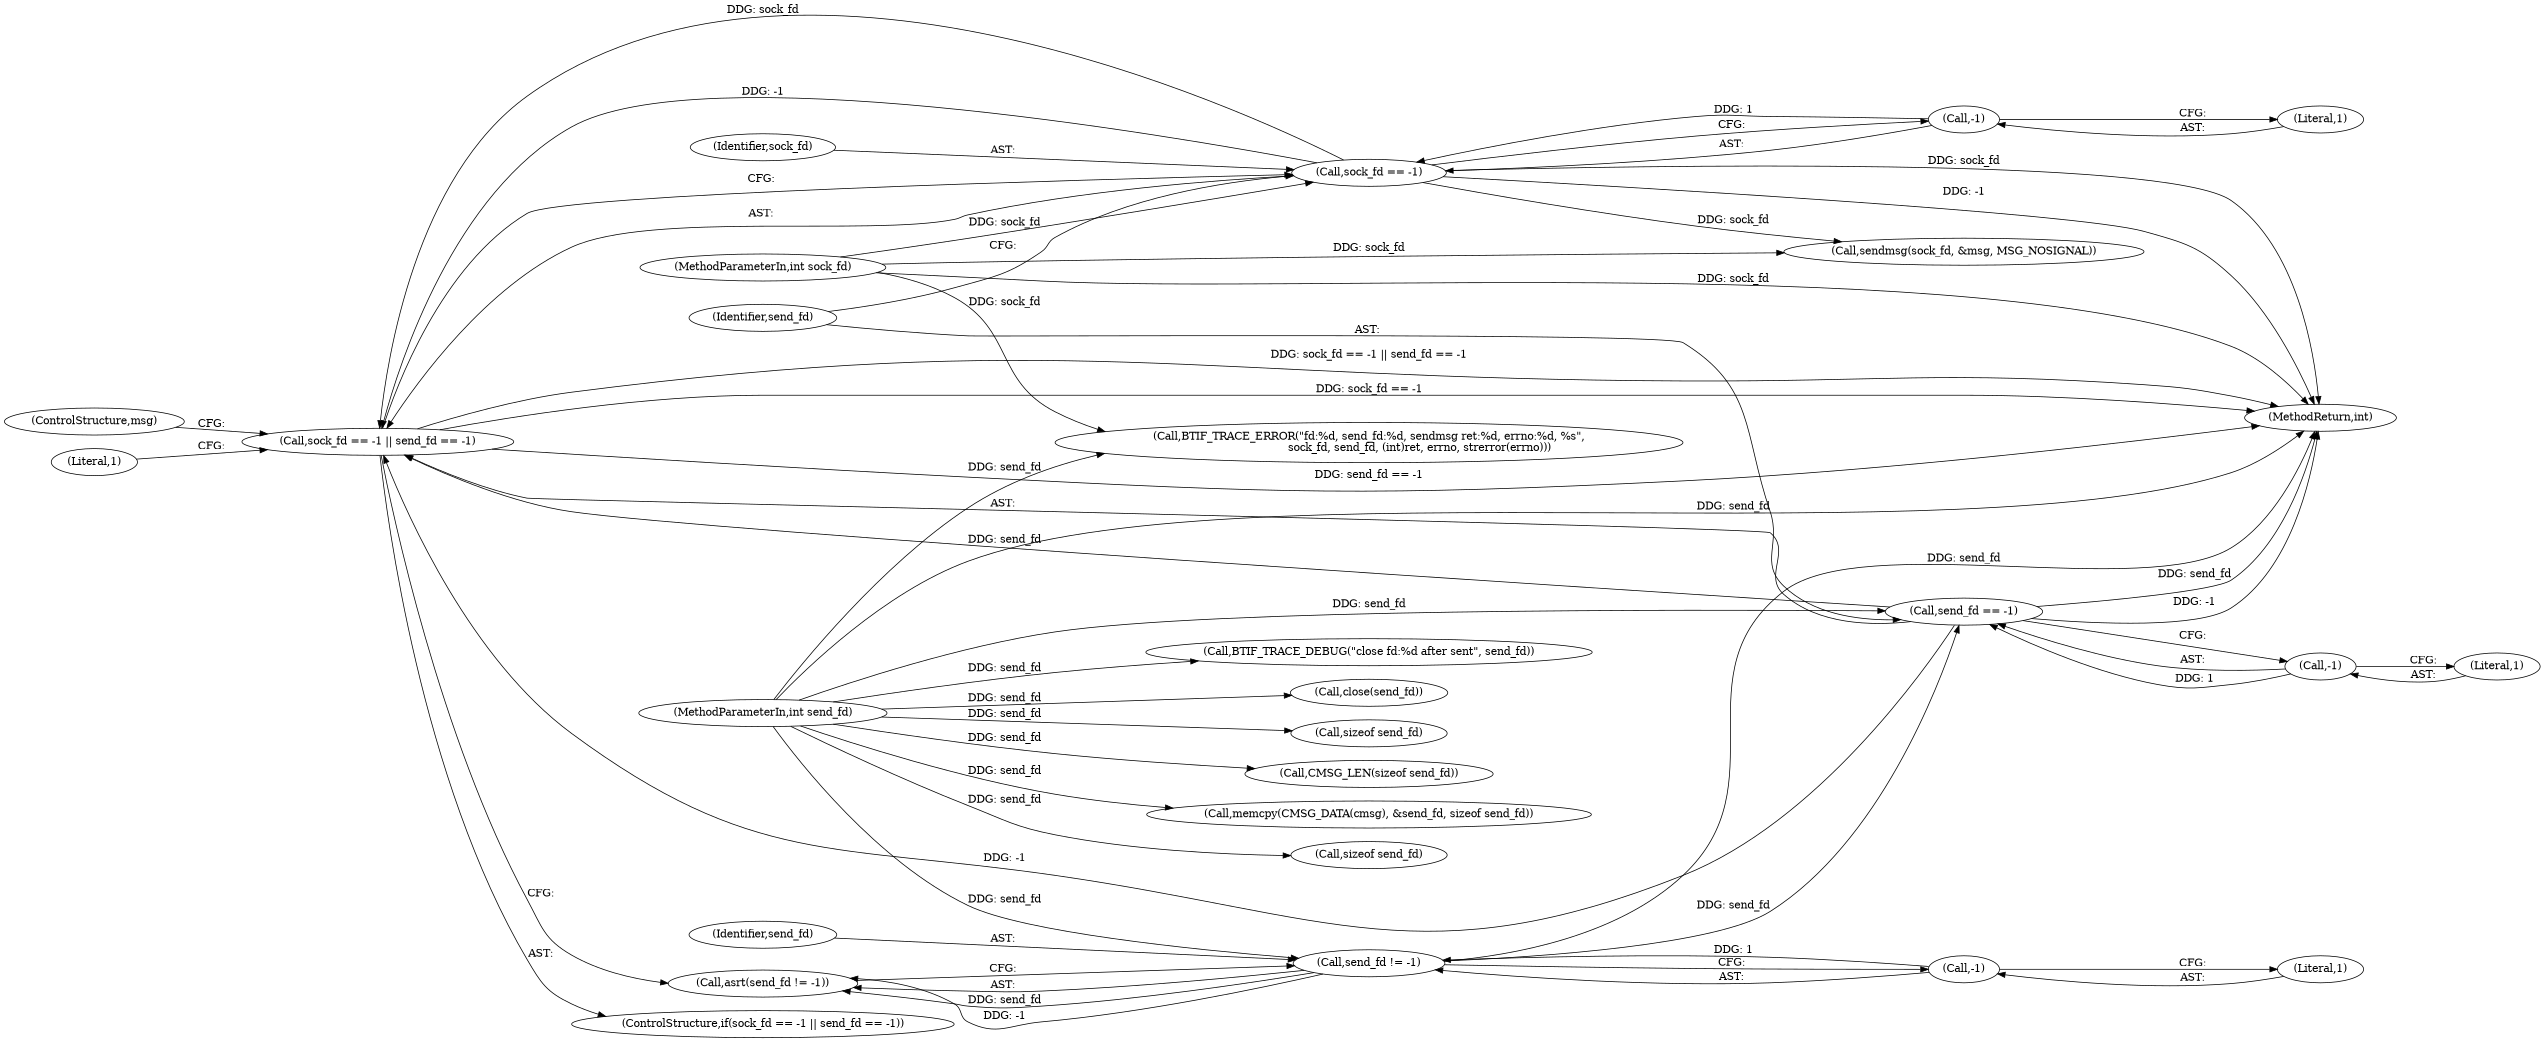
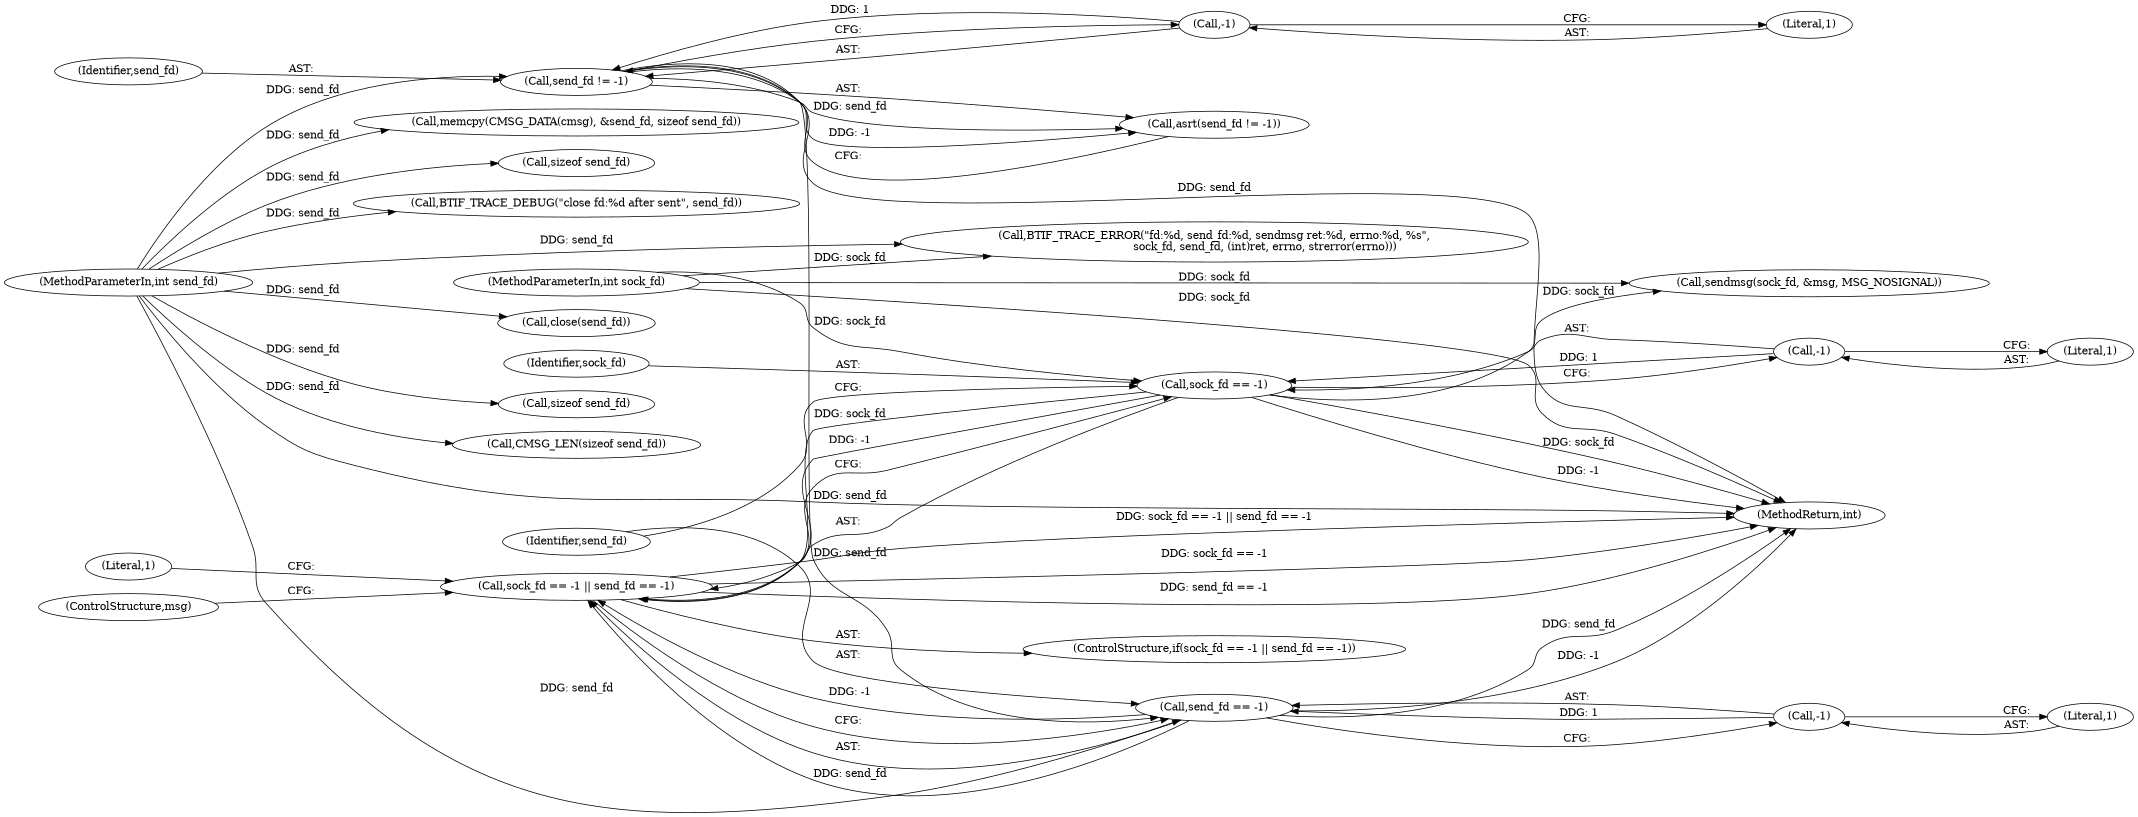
edge "(Call,sock_fd == -1 || send_fd == -1)" -> "(Call,asrt(send_fd != -1))": now "(Call,sock_fd == -1 || send_fd == -1)" -> "(Call,send_fd == -1)"
